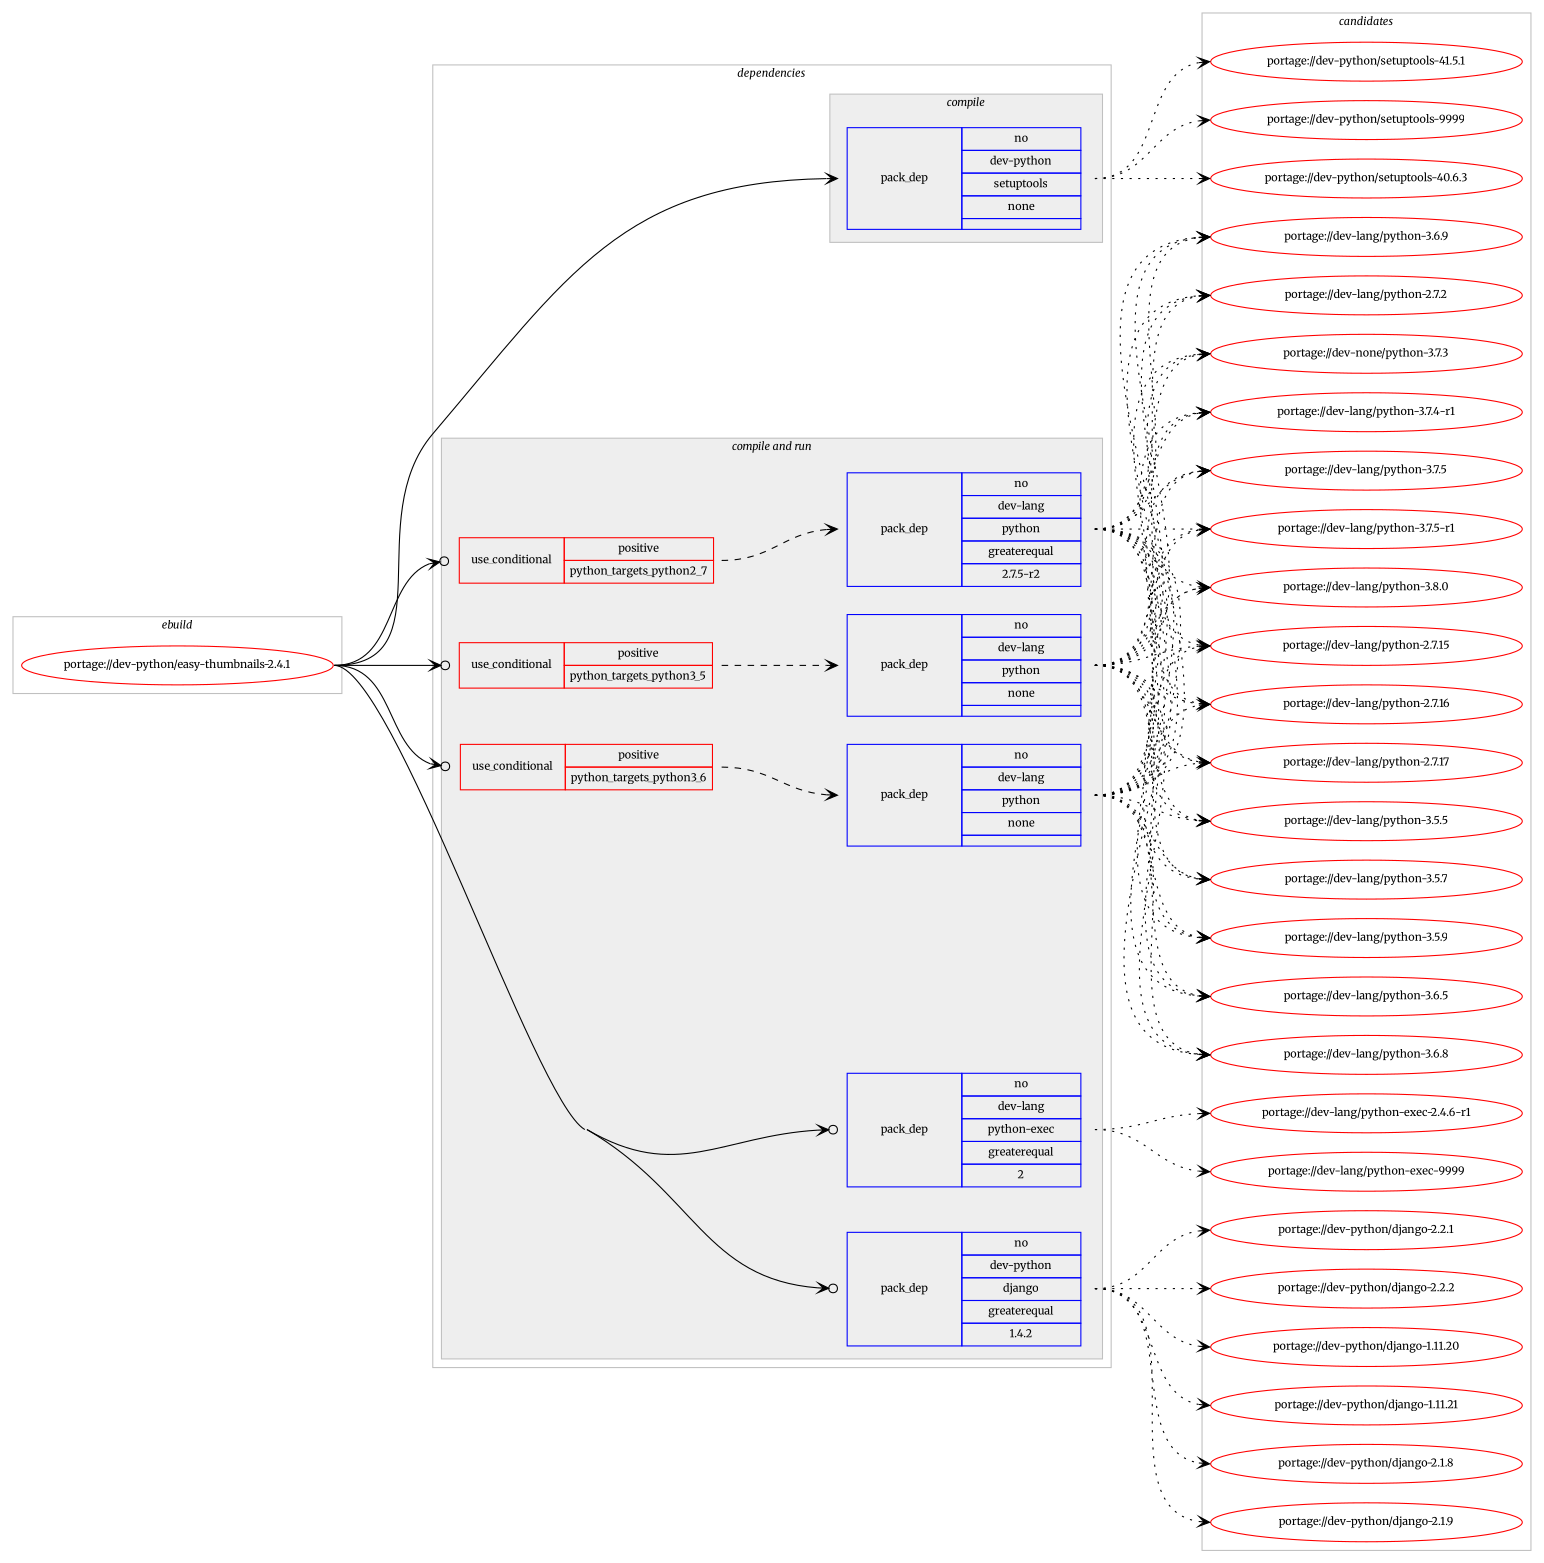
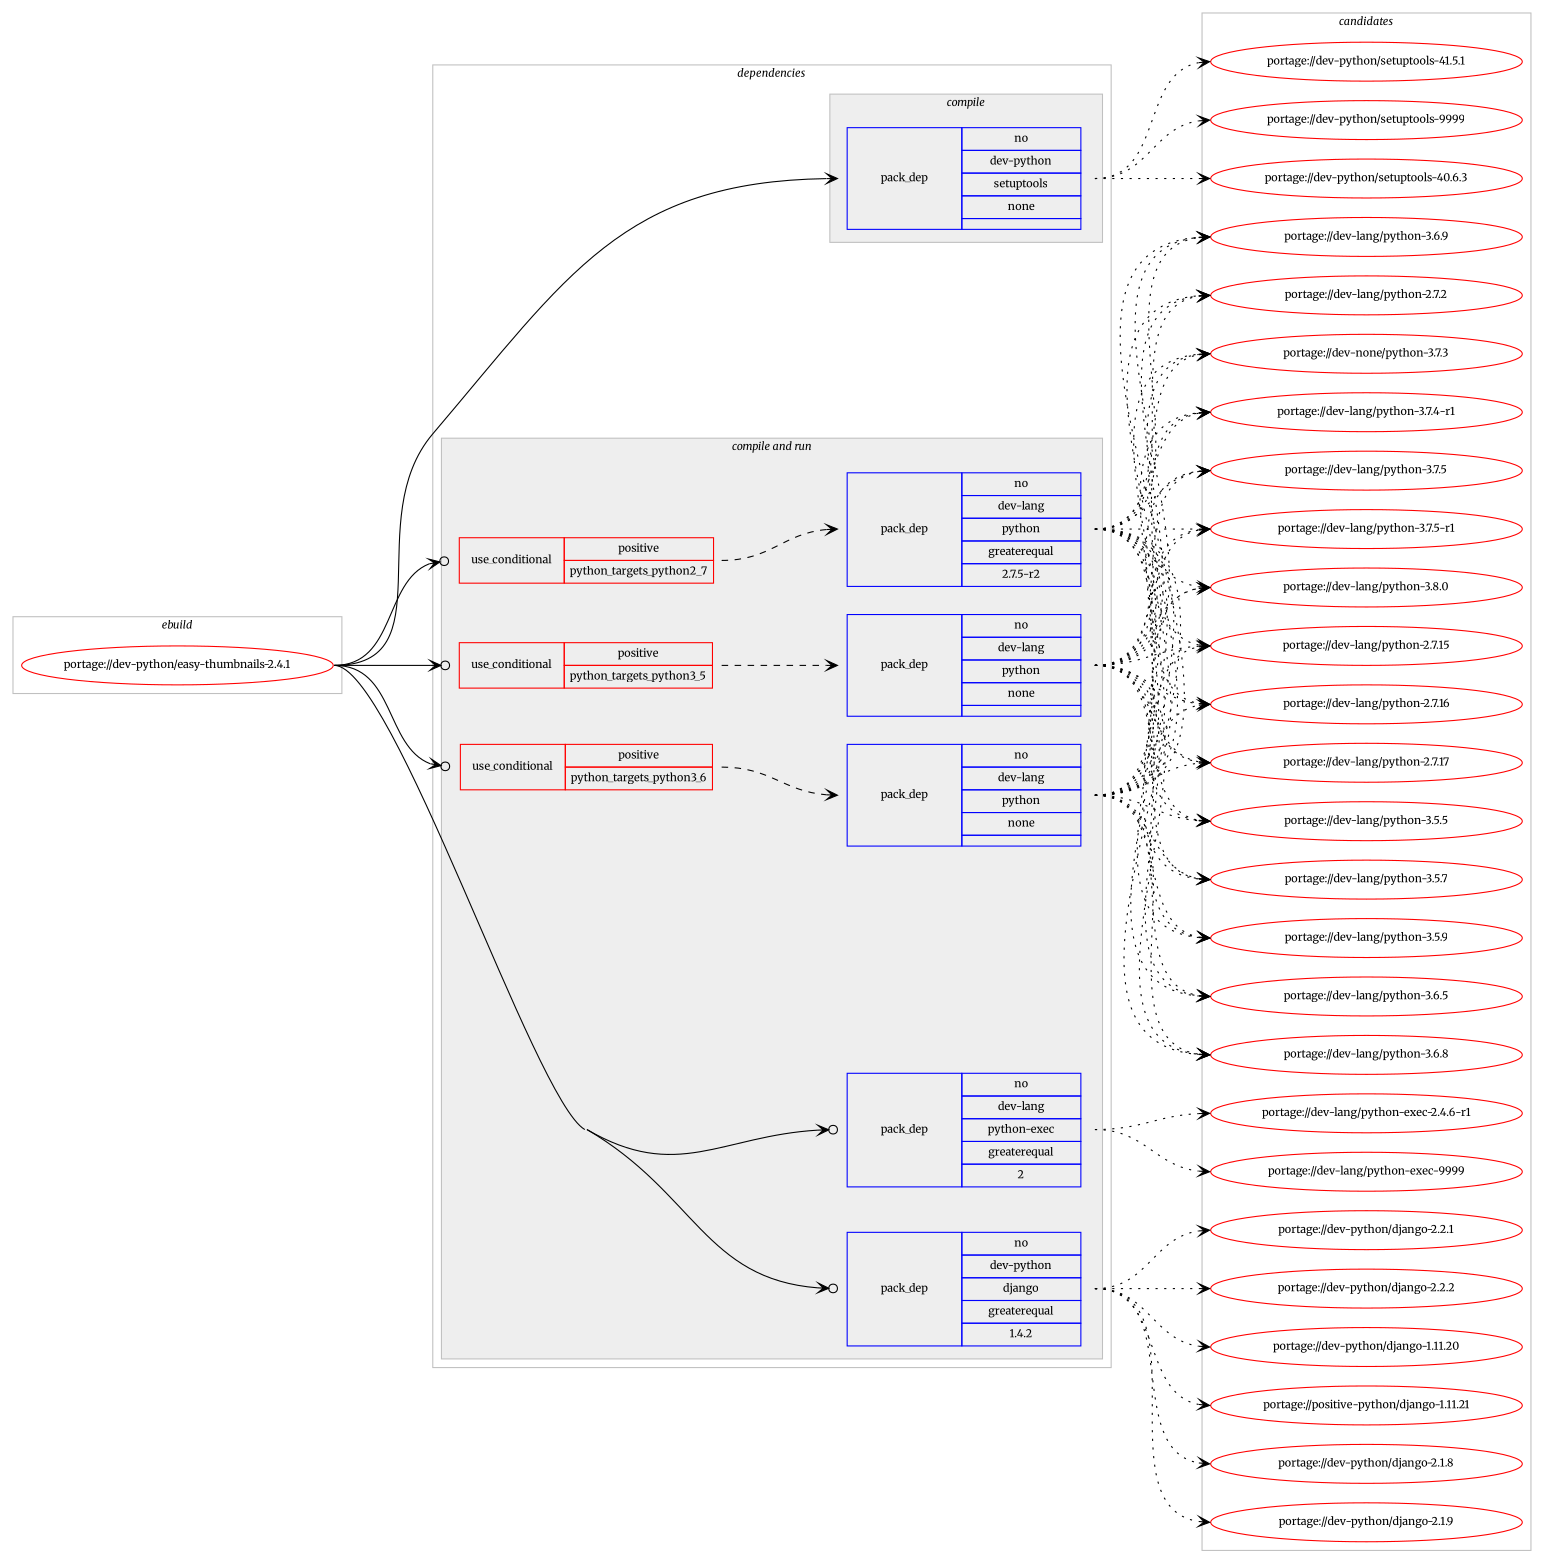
node "portage://dev-python/django-1.11.21": label "portage://dev-python/django-1.11.21" -> "portage://positive-python/django-1.11.21"
